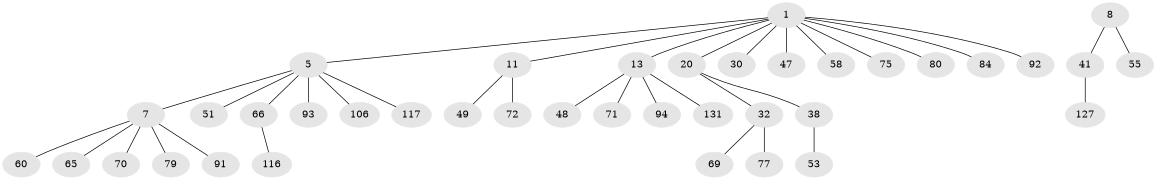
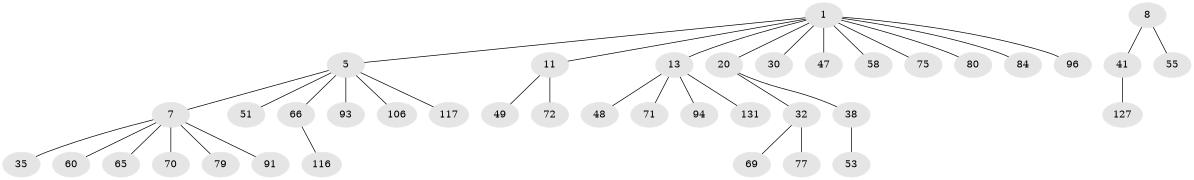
node "92": label "92" -> "96"
node "35": added
